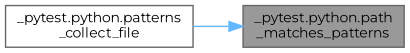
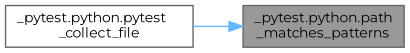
node "_pytest.python.patterns _collect_file": label "_pytest.python.patterns _collect_file" -> "_pytest.python.pytest _collect_file"
